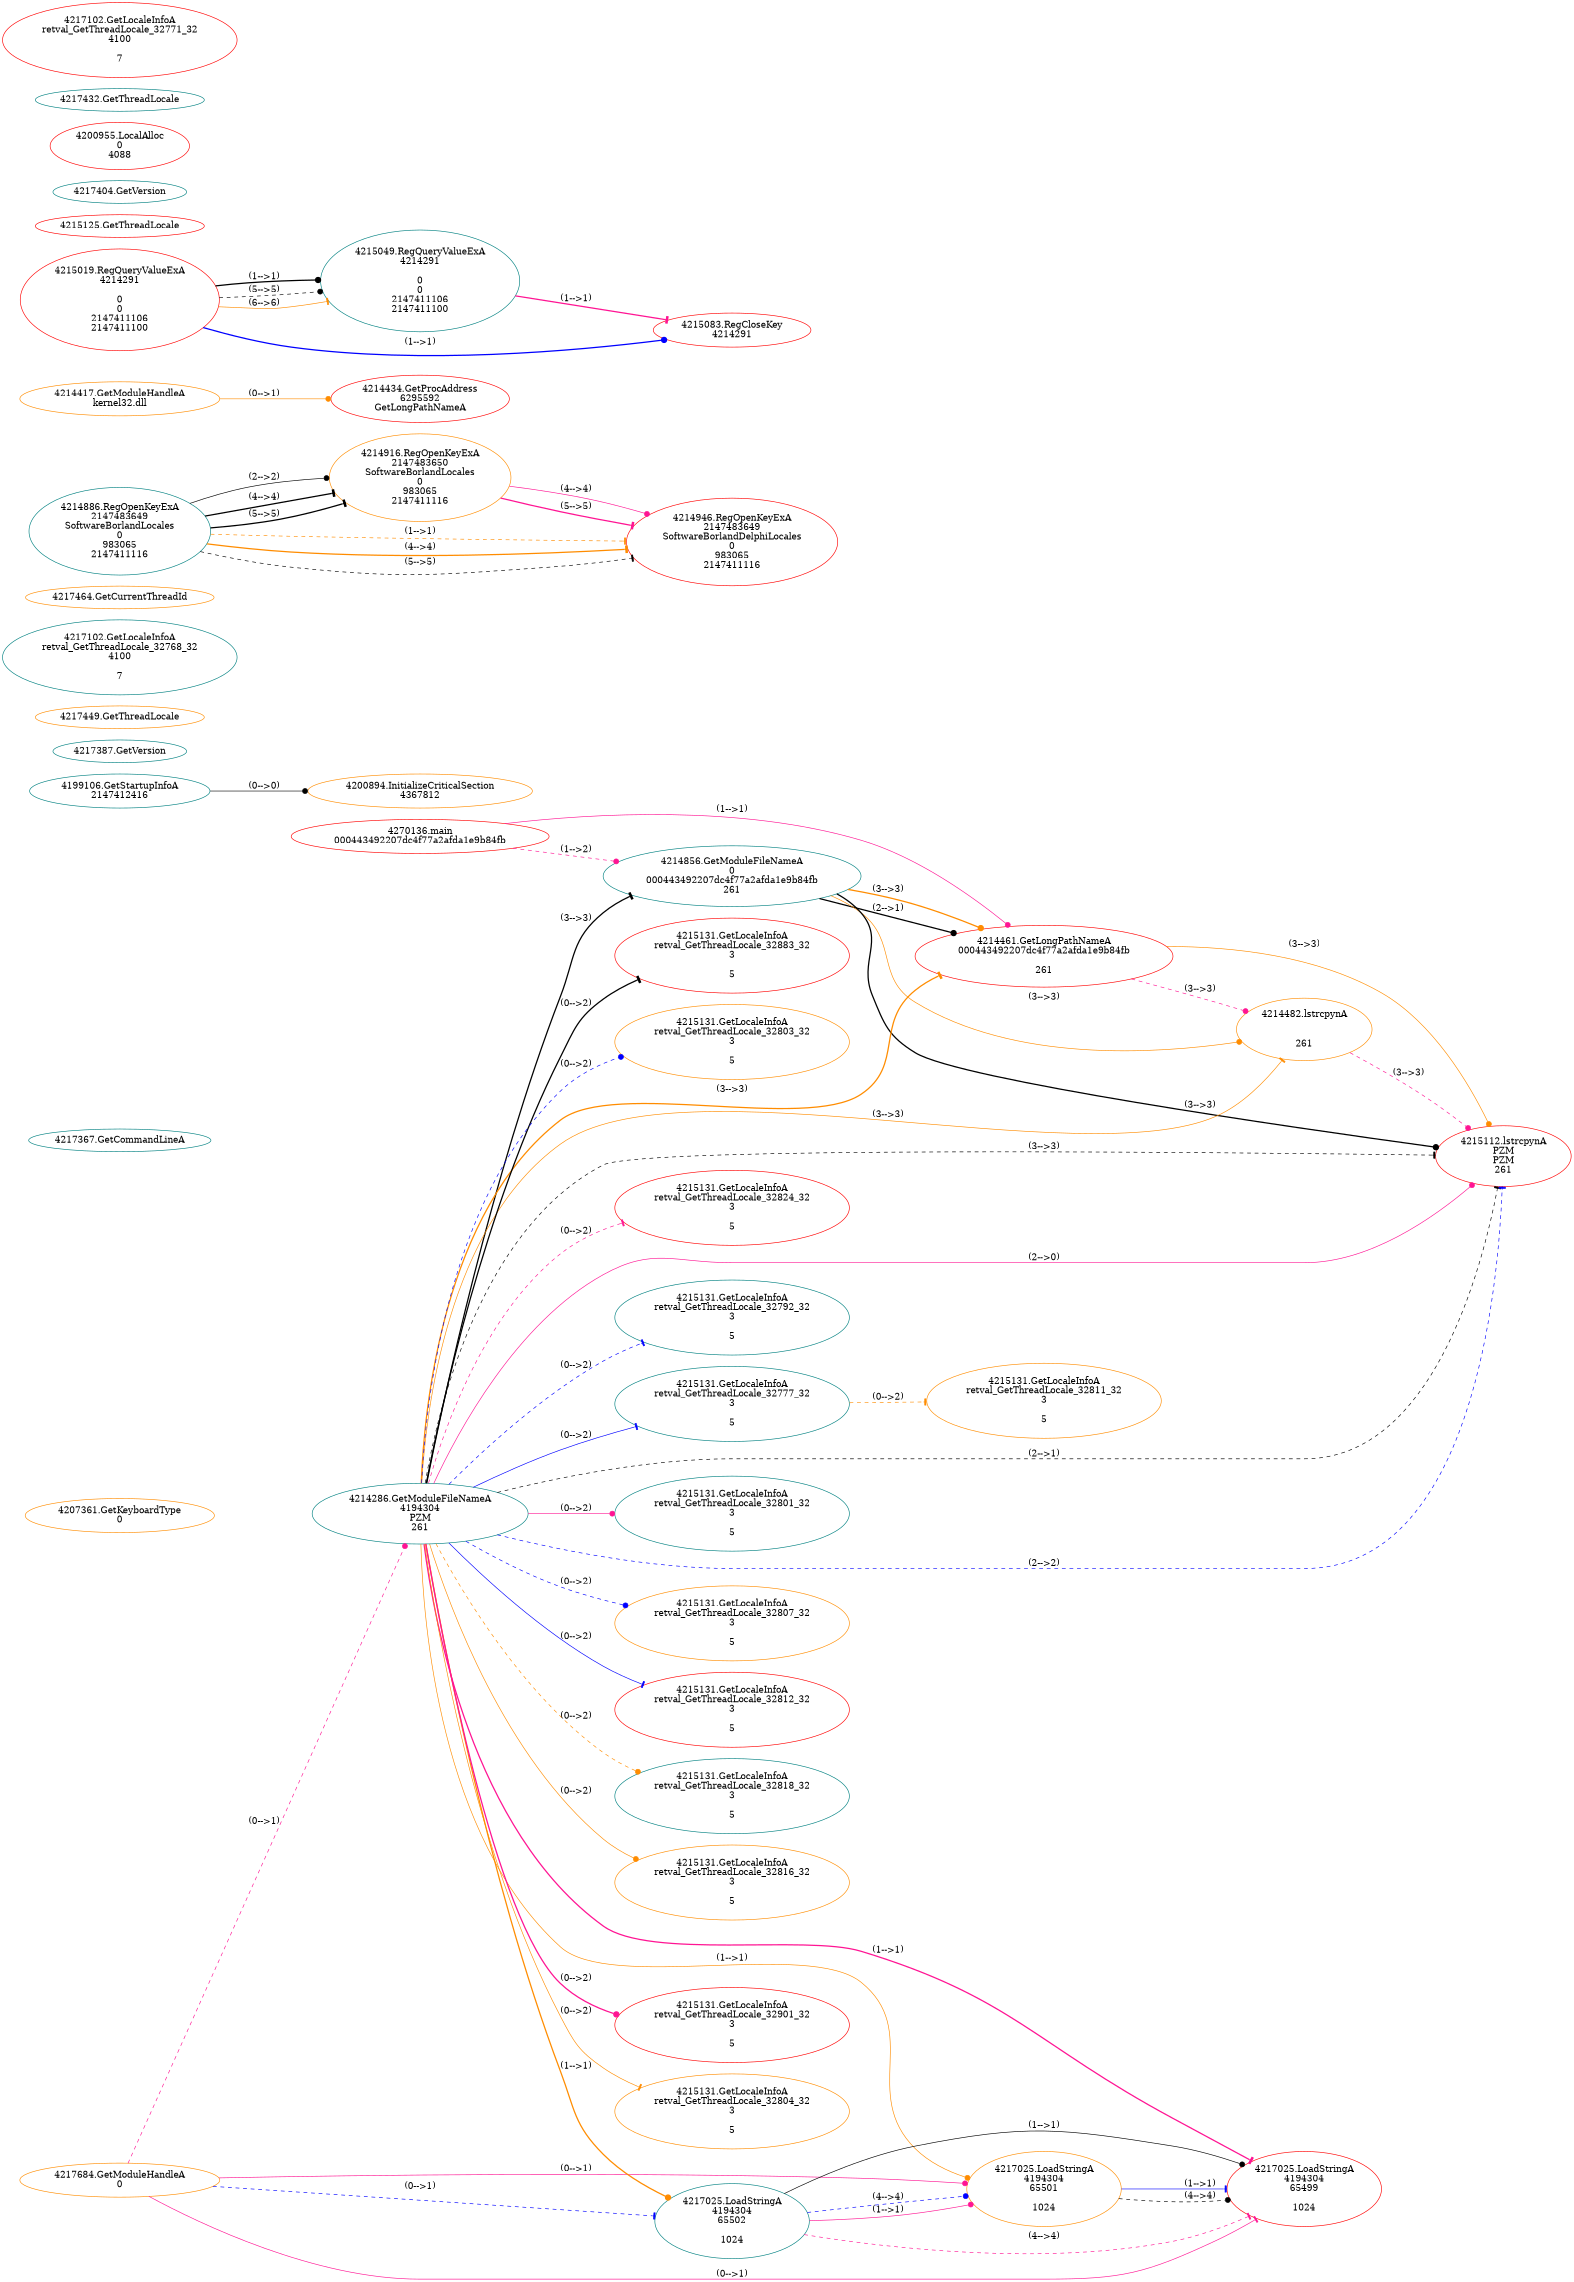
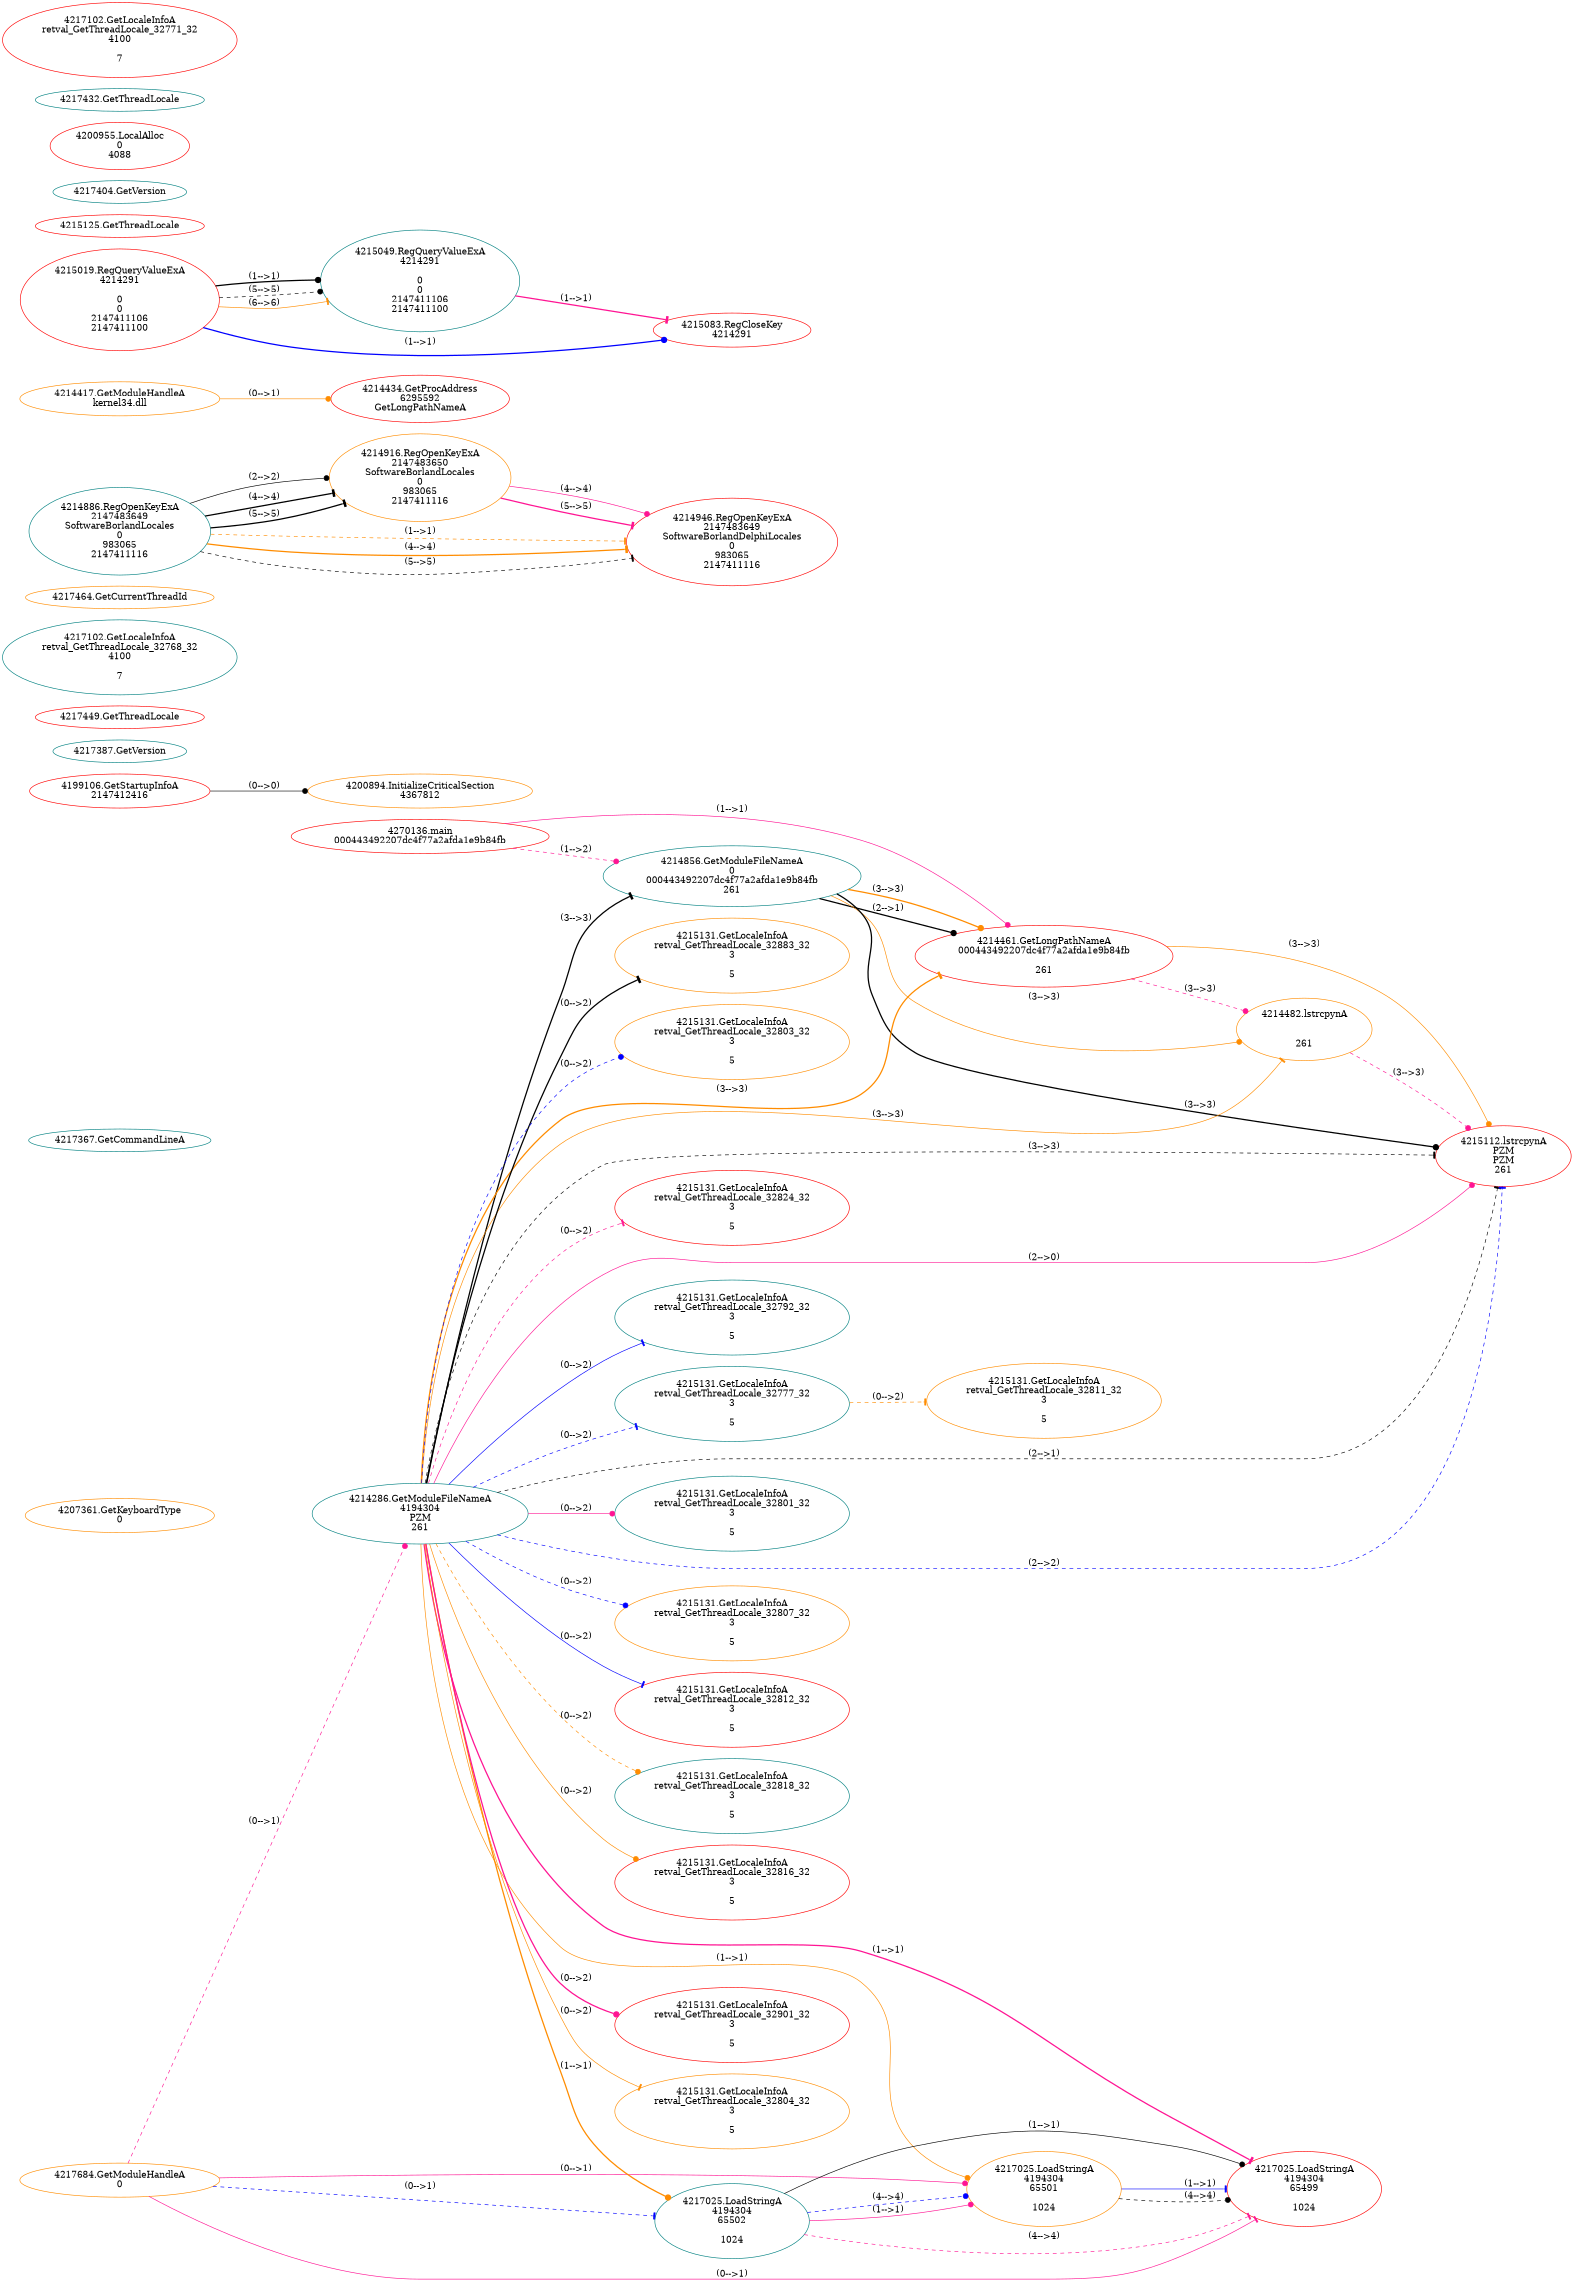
node "4214417.GetModuleHandleA kernel32.dll": label "4214417.GetModuleHandleA kernel32.dll" -> "4214417.GetModuleHandleA kernel34.dll"
node "4217449.GetThreadLocale": color darkorange -> red
node "4199106.GetStartupInfoA 2147412416": color teal -> red
node "4215131.GetLocaleInfoA retval_GetThreadLocale_32883_32 3 5": color red -> darkorange
edge "4214286.GetModuleFileNameA 4194304 PZM 261" -> "4215131.GetLocaleInfoA retval_GetThreadLocale_32792_32 3 5": style dashed -> solid
edge "4214286.GetModuleFileNameA 4194304 PZM 261" -> "4215131.GetLocaleInfoA retval_GetThreadLocale_32777_32 3 5": style solid -> dashed
node "4215131.GetLocaleInfoA retval_GetThreadLocale_32816_32 3 5": color darkorange -> red
